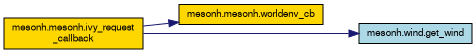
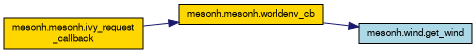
edge "mesonh.mesonh.ivy_request _callback" -> "mesonh.wind.get_wind": now "mesonh.mesonh.worldenv_cb" -> "mesonh.wind.get_wind"
